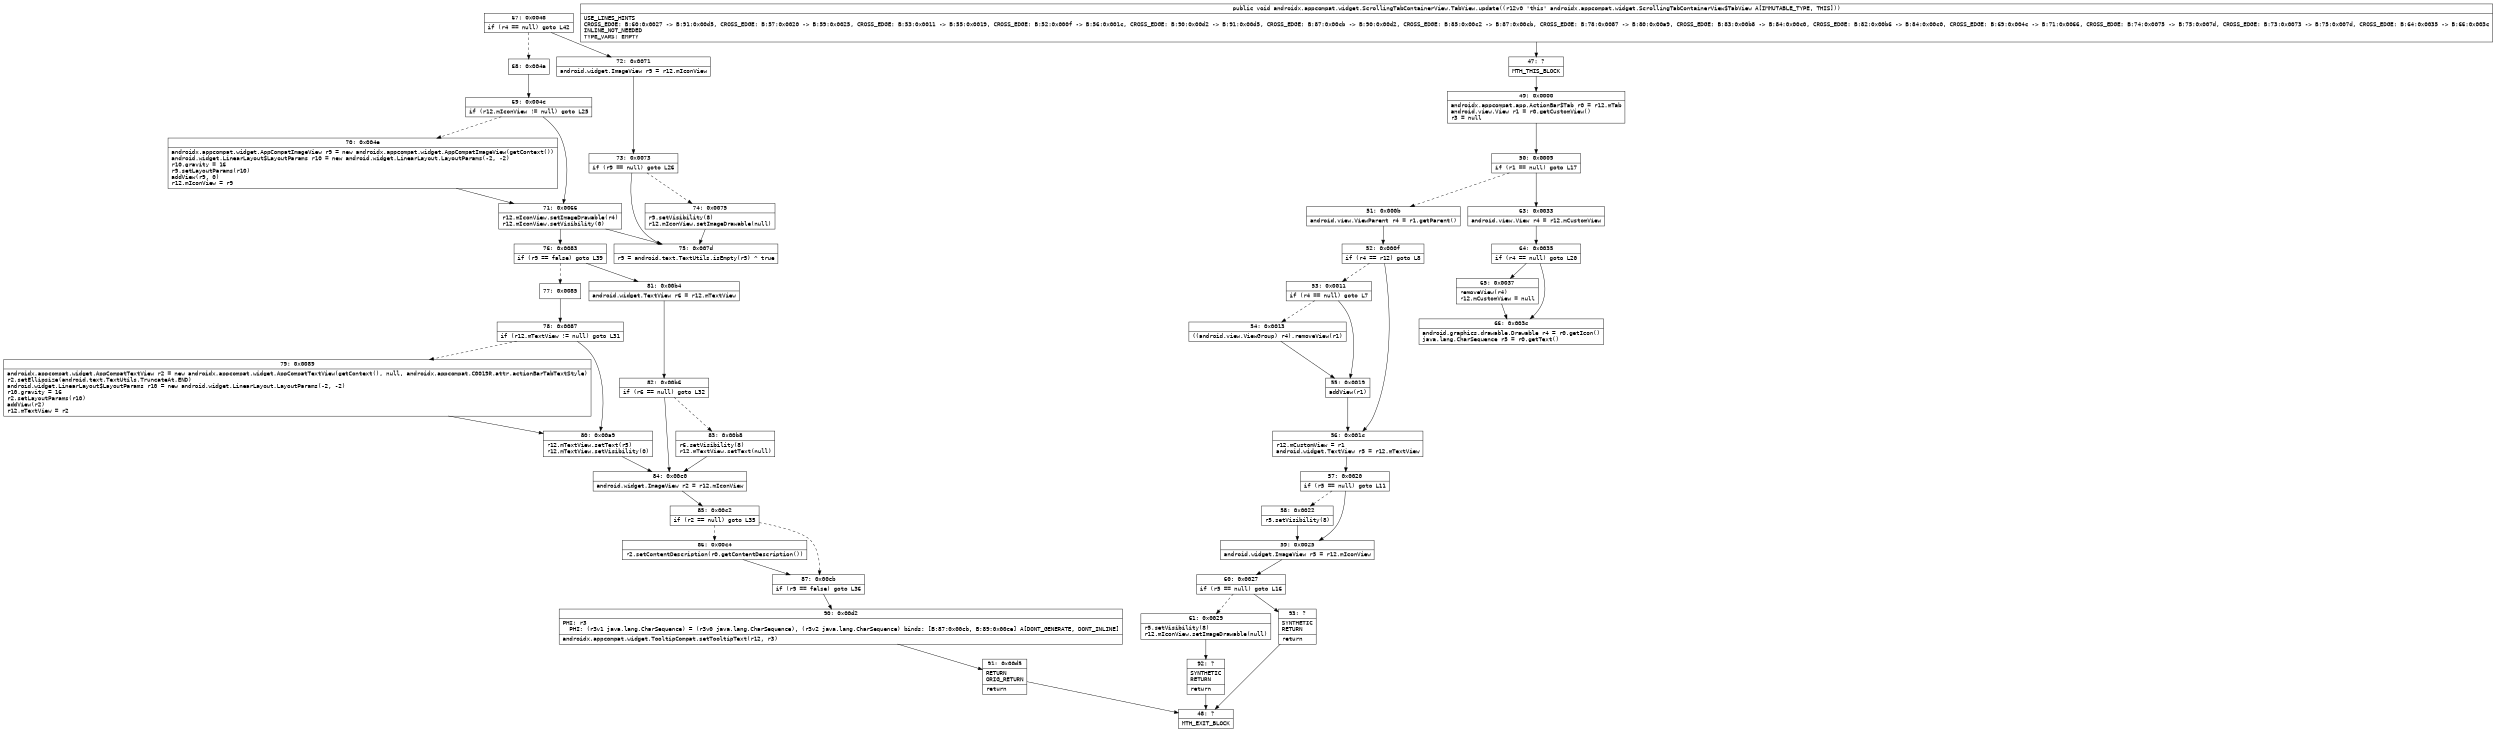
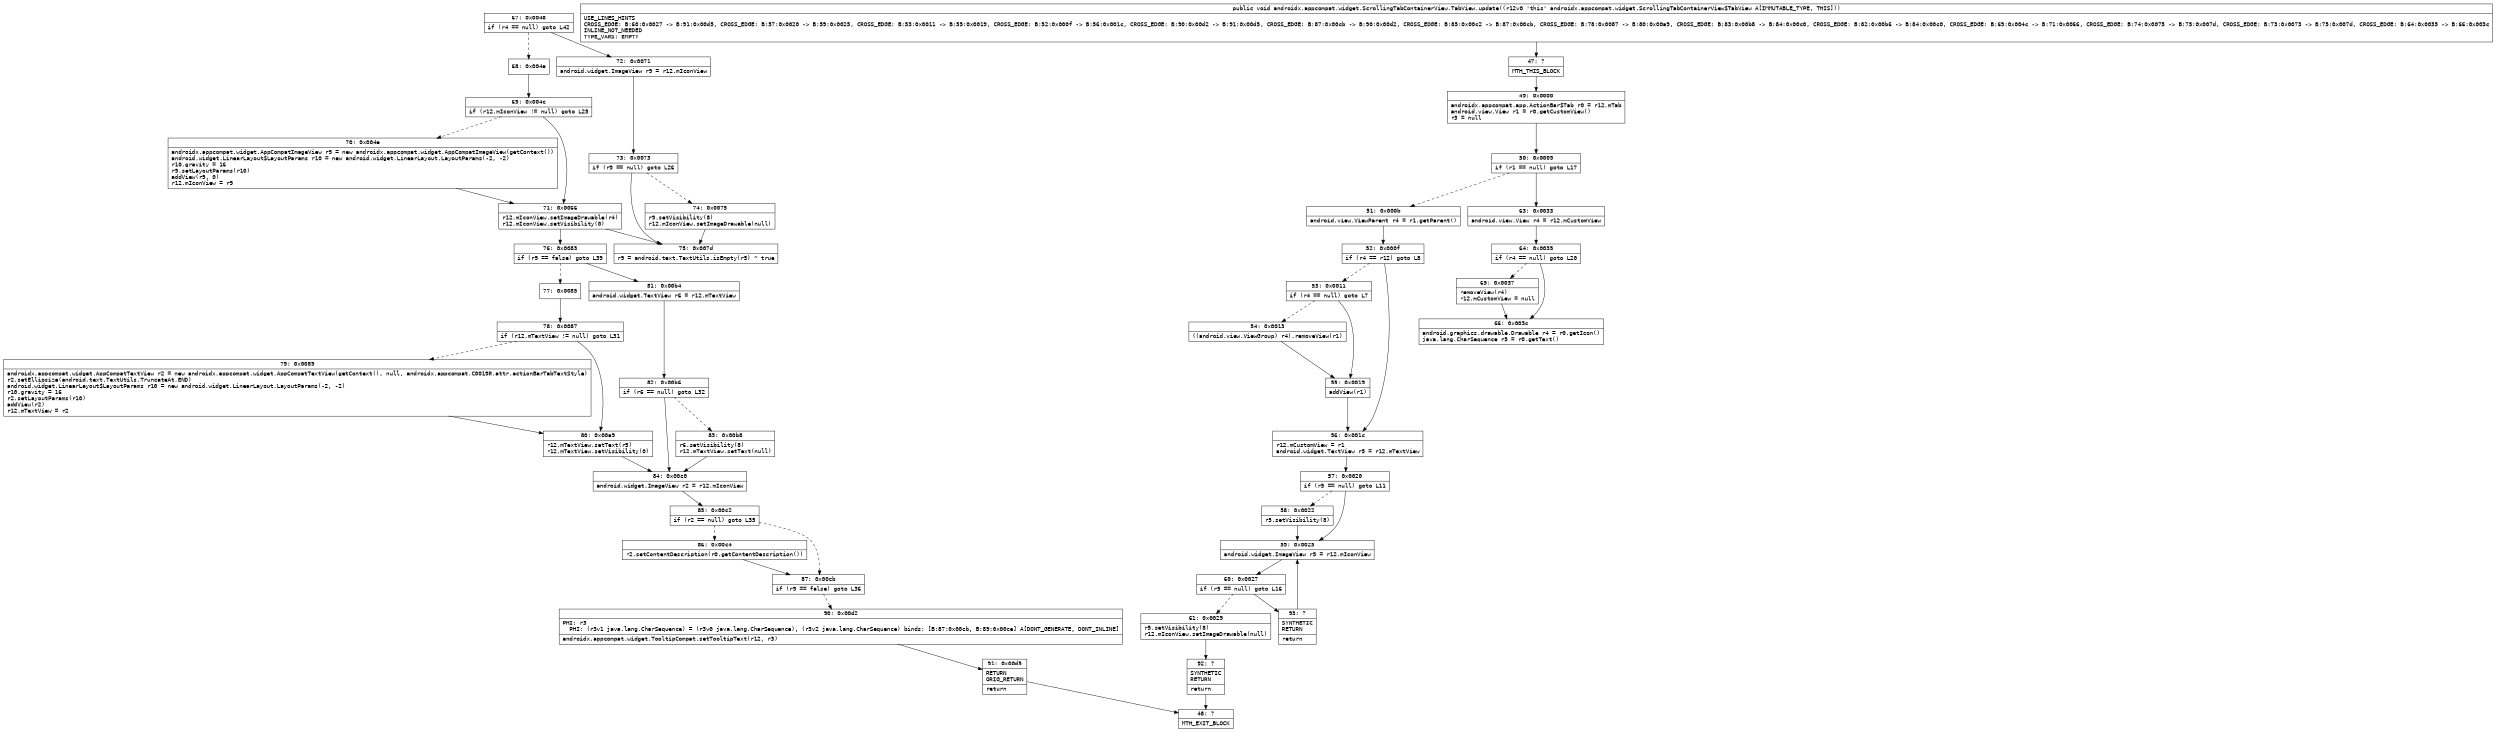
edge "64: 0x0035" -> "65: 0x0037": style solid -> dashed
edge "87: 0x00cb" -> "90: 0x00d2": style solid -> dashed
edge "93: ?" -> "48: ?": now "93: ?" -> "59: 0x0025"
